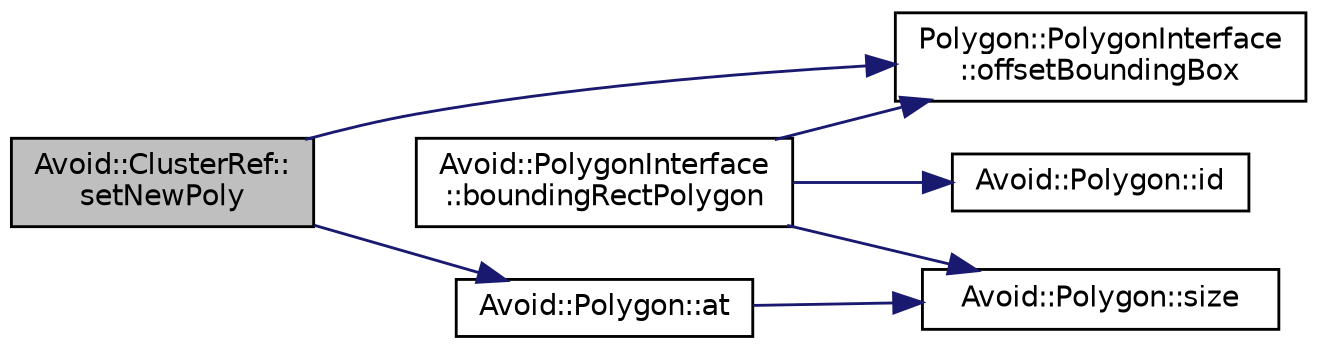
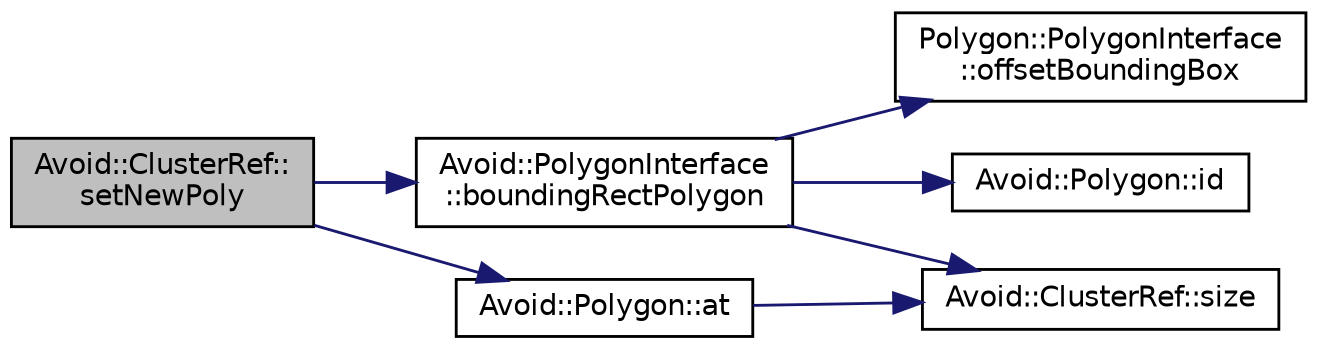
edge "Avoid::ClusterRef:: setNewPoly" -> "Polygon::PolygonInterface ::offsetBoundingBox": now "Avoid::ClusterRef:: setNewPoly" -> "Avoid::PolygonInterface ::boundingRectPolygon"
node "Avoid::Polygon::size": label "Avoid::Polygon::size" -> "Avoid::ClusterRef::size"
